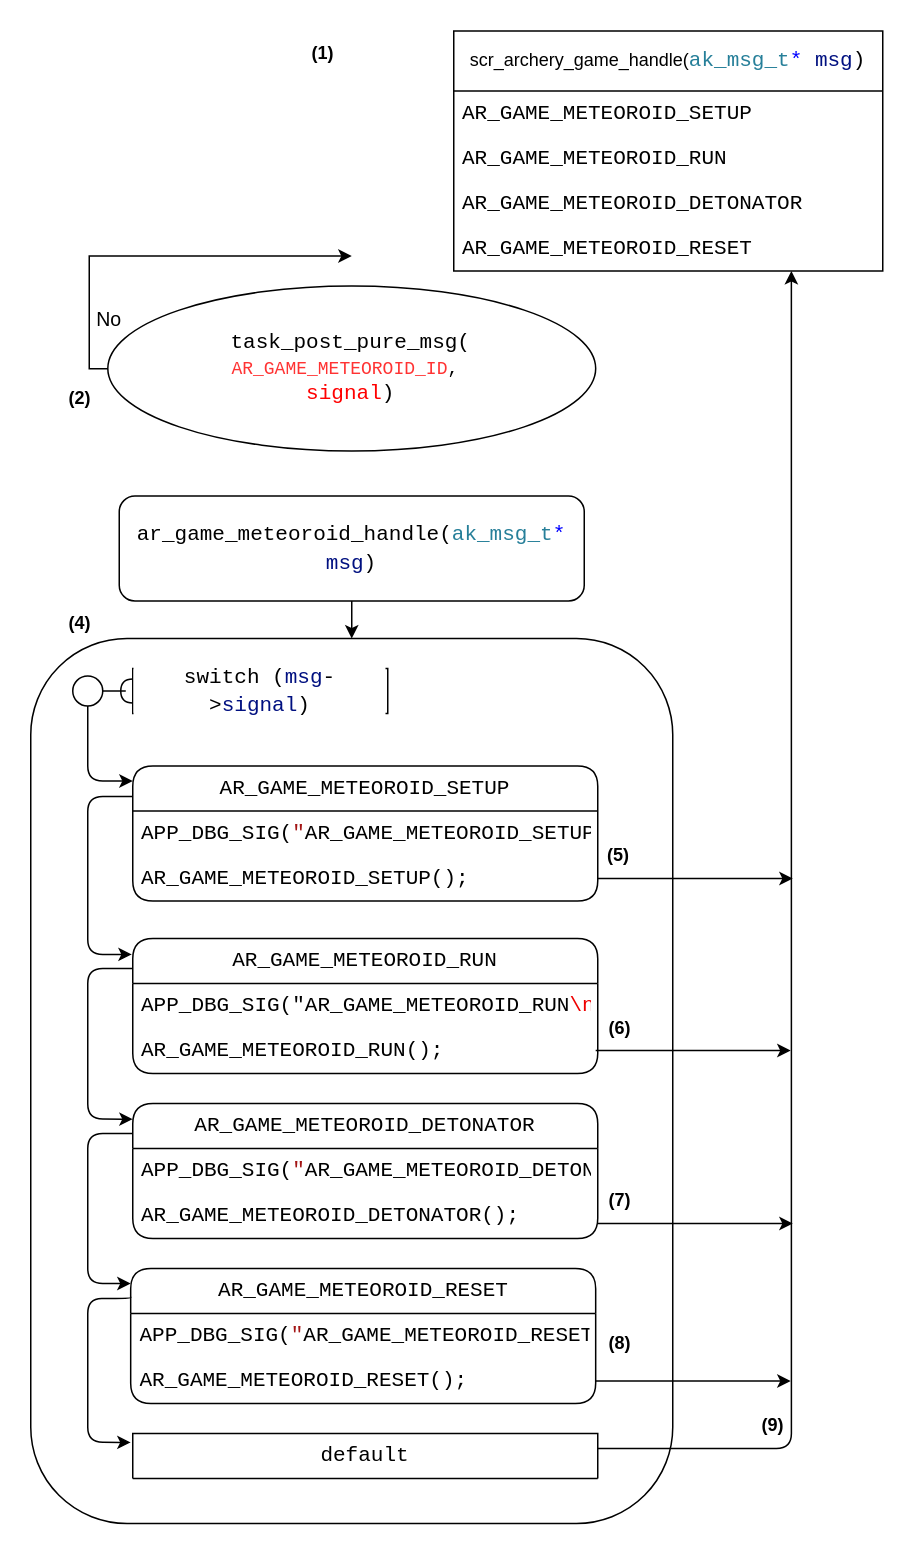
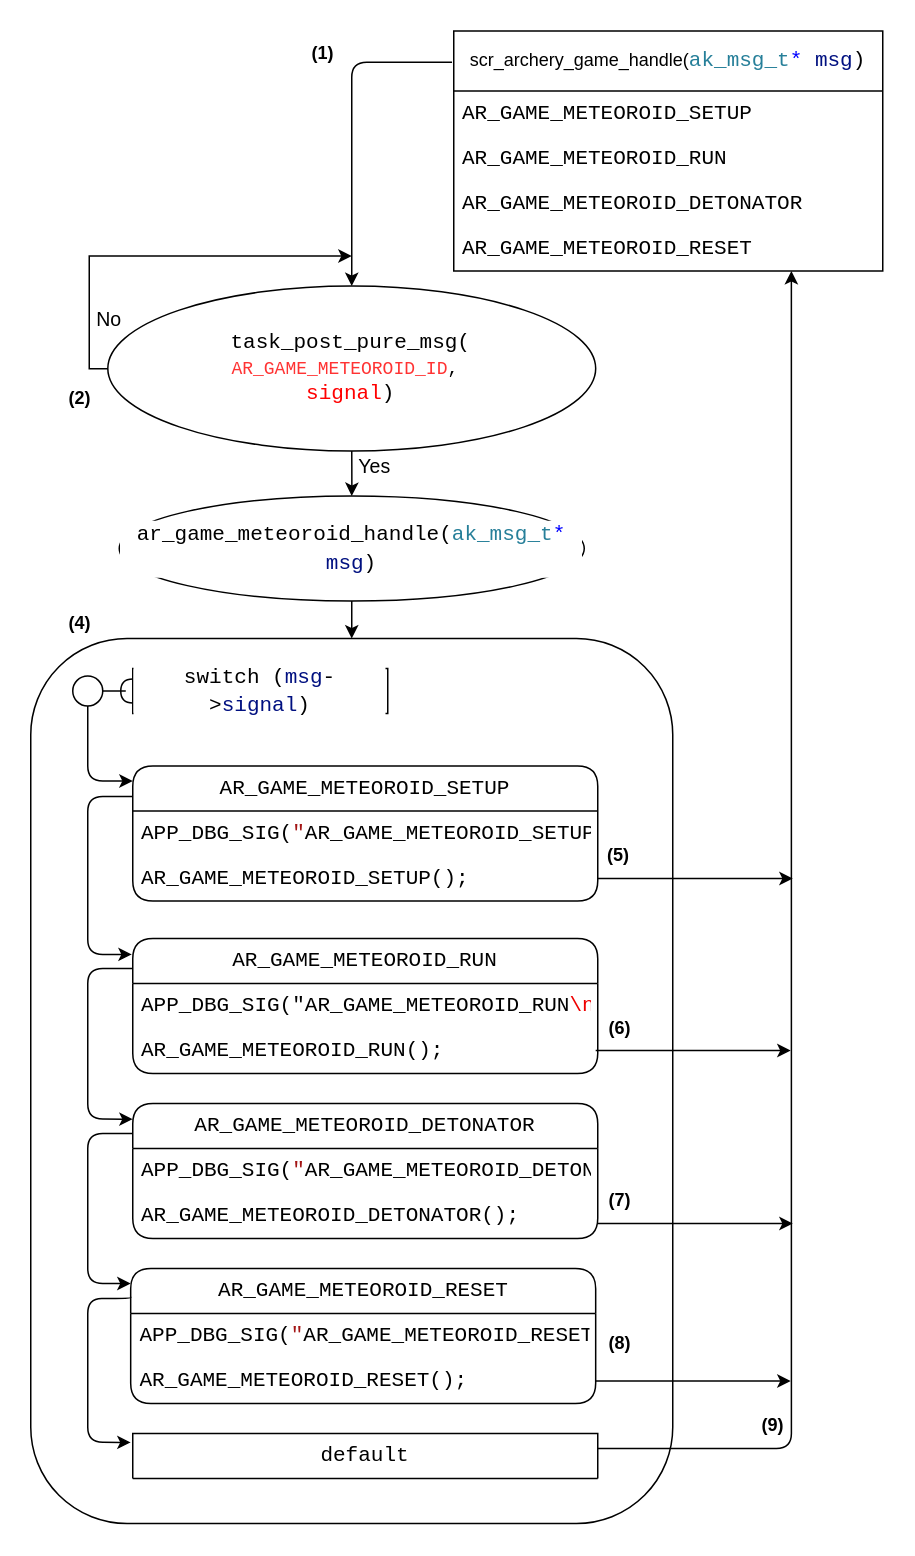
edge "scr_archery_game_handle(ak_msg_t* msg)" -> "task_post_pure_msg( AR_GAME_METEOROID_ID, signal)": added
edge "task_post_pure_msg( AR_GAME_METEOROID_ID, signal)" -> "ar_game_meteoroid_handle(ak_msg_t* msg)": added, label "Yes"
node "ar_game_meteoroid_handle(ak_msg_t* msg)": shape rounded rectangle -> ellipse
